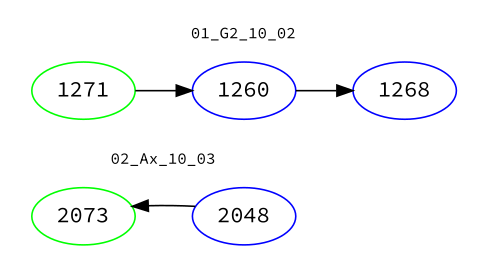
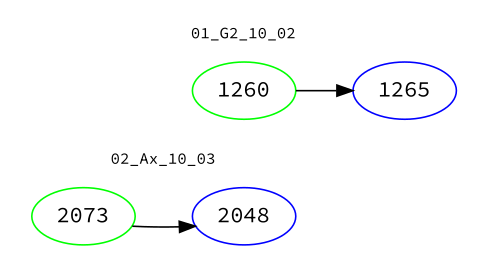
node "1271": removed
node "1260": color blue -> green
node "1268": label "1268" -> "1265"
edge "2048" -> "2073": reversed
